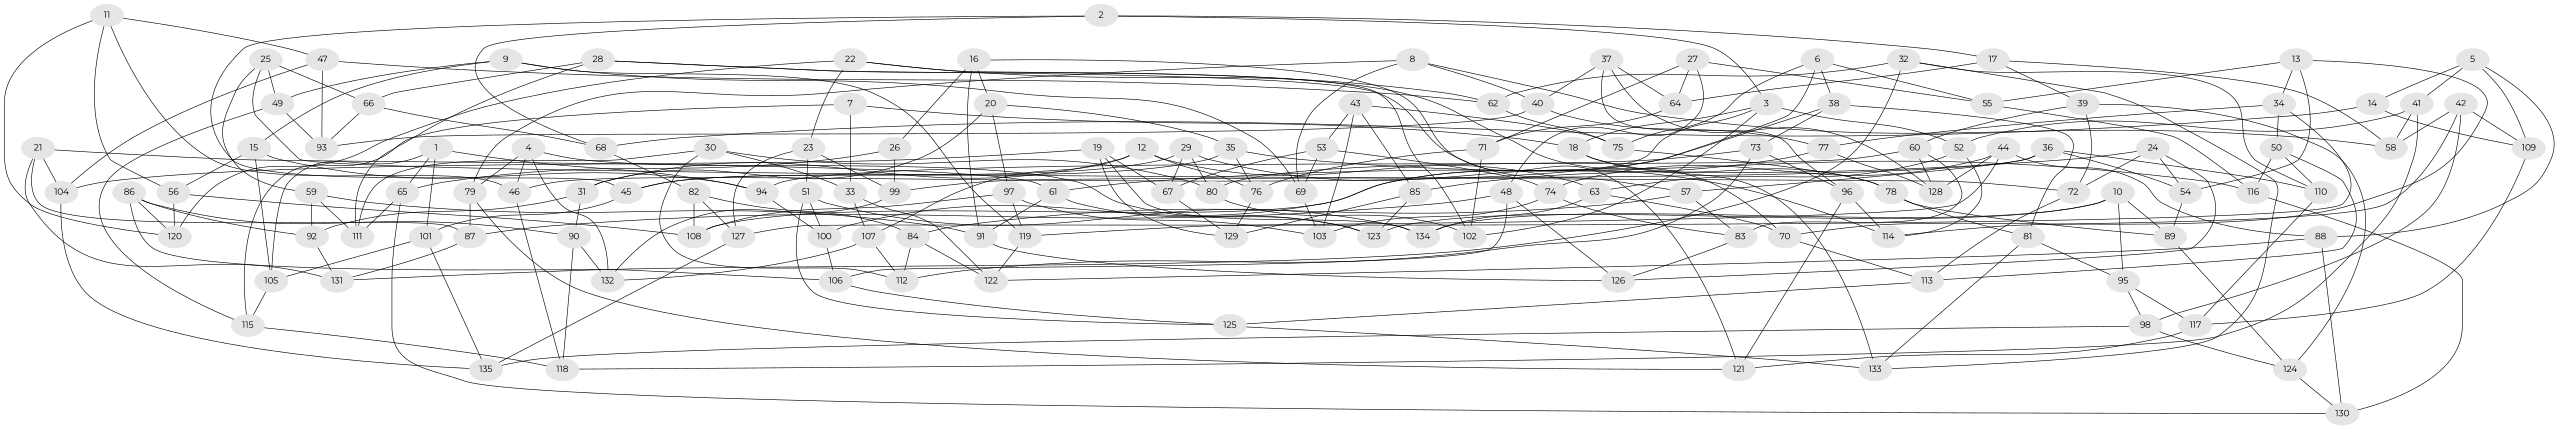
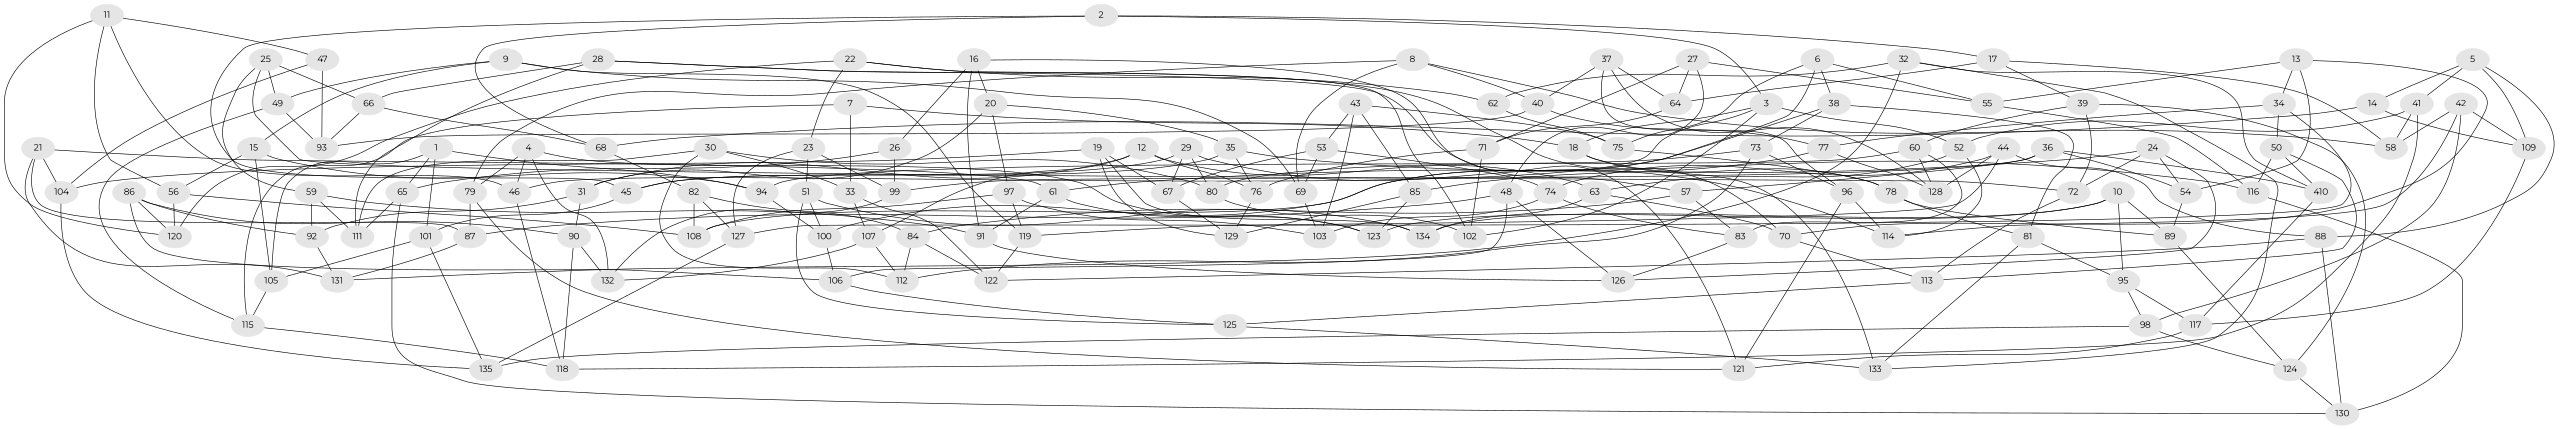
edge "47" -- "62": removed
node "110": label "110" -> "410"
